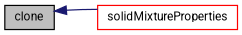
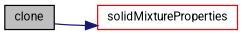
edge "solidMixtureProperties" -> "clone": reversed
